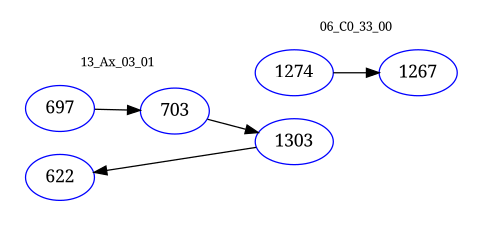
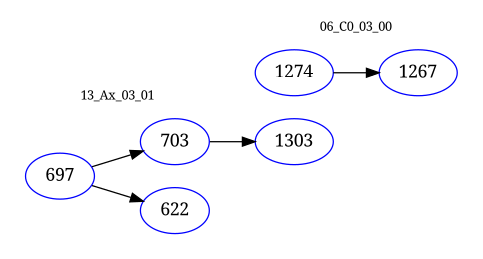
cluster "06_C0_33_00": label "06_C0_33_00" -> "06_C0_03_00"
edge "1303" -> "622": now "697" -> "622"
